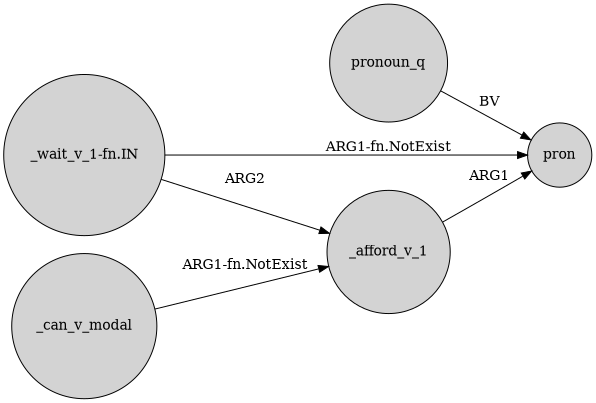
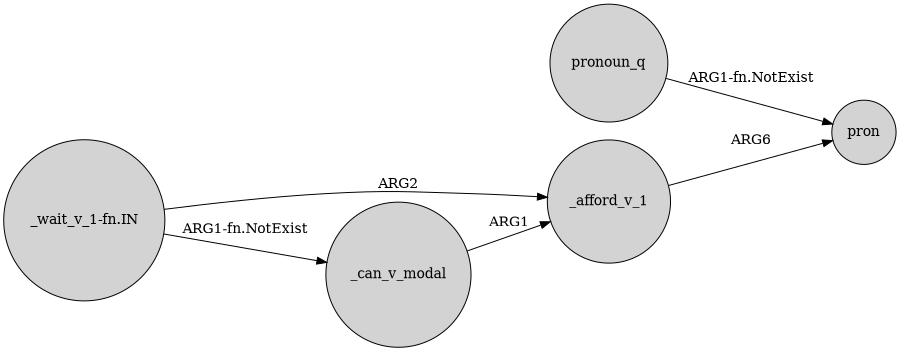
edge "pronoun_q" -> "pron": label "BV" -> "ARG1-fn.NotExist"
edge "_wait_v_1-fn.IN" -> "pron": now "_wait_v_1-fn.IN" -> "_can_v_modal"
edge "_afford_v_1" -> "pron": label "ARG1" -> "ARG6"
edge "_can_v_modal" -> "_afford_v_1": label "ARG1-fn.NotExist" -> "ARG1"
